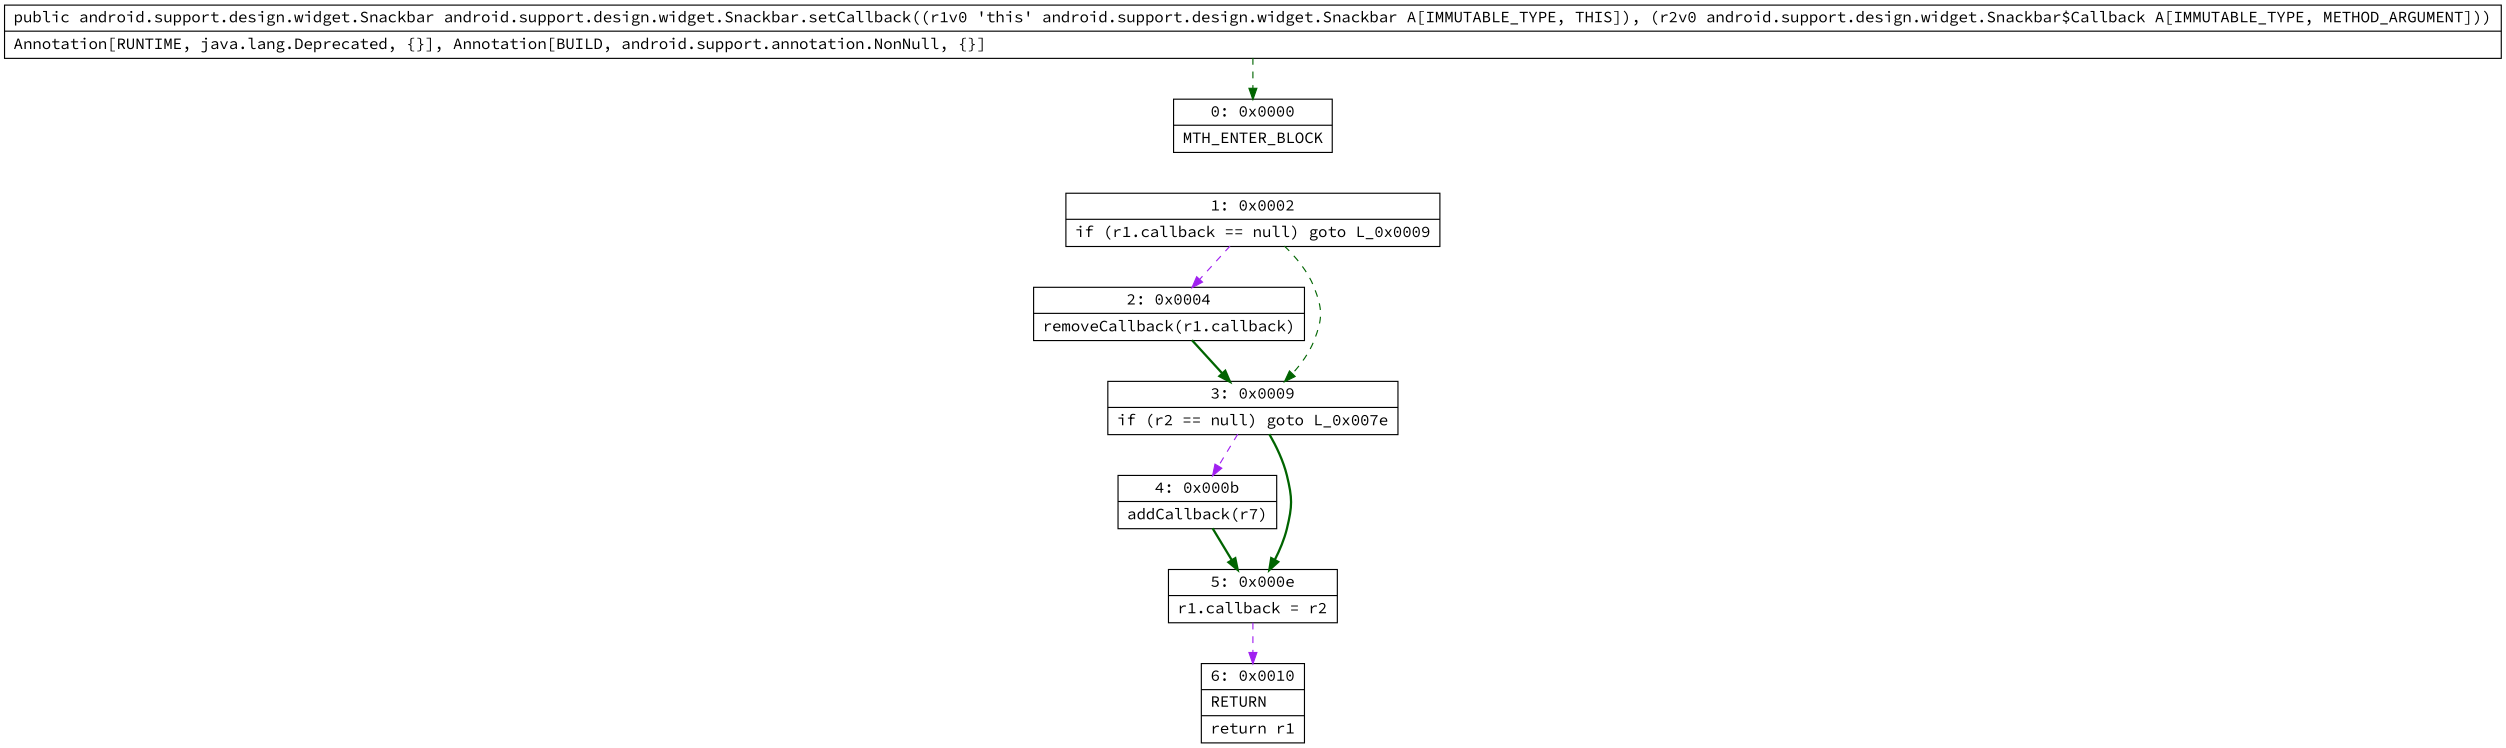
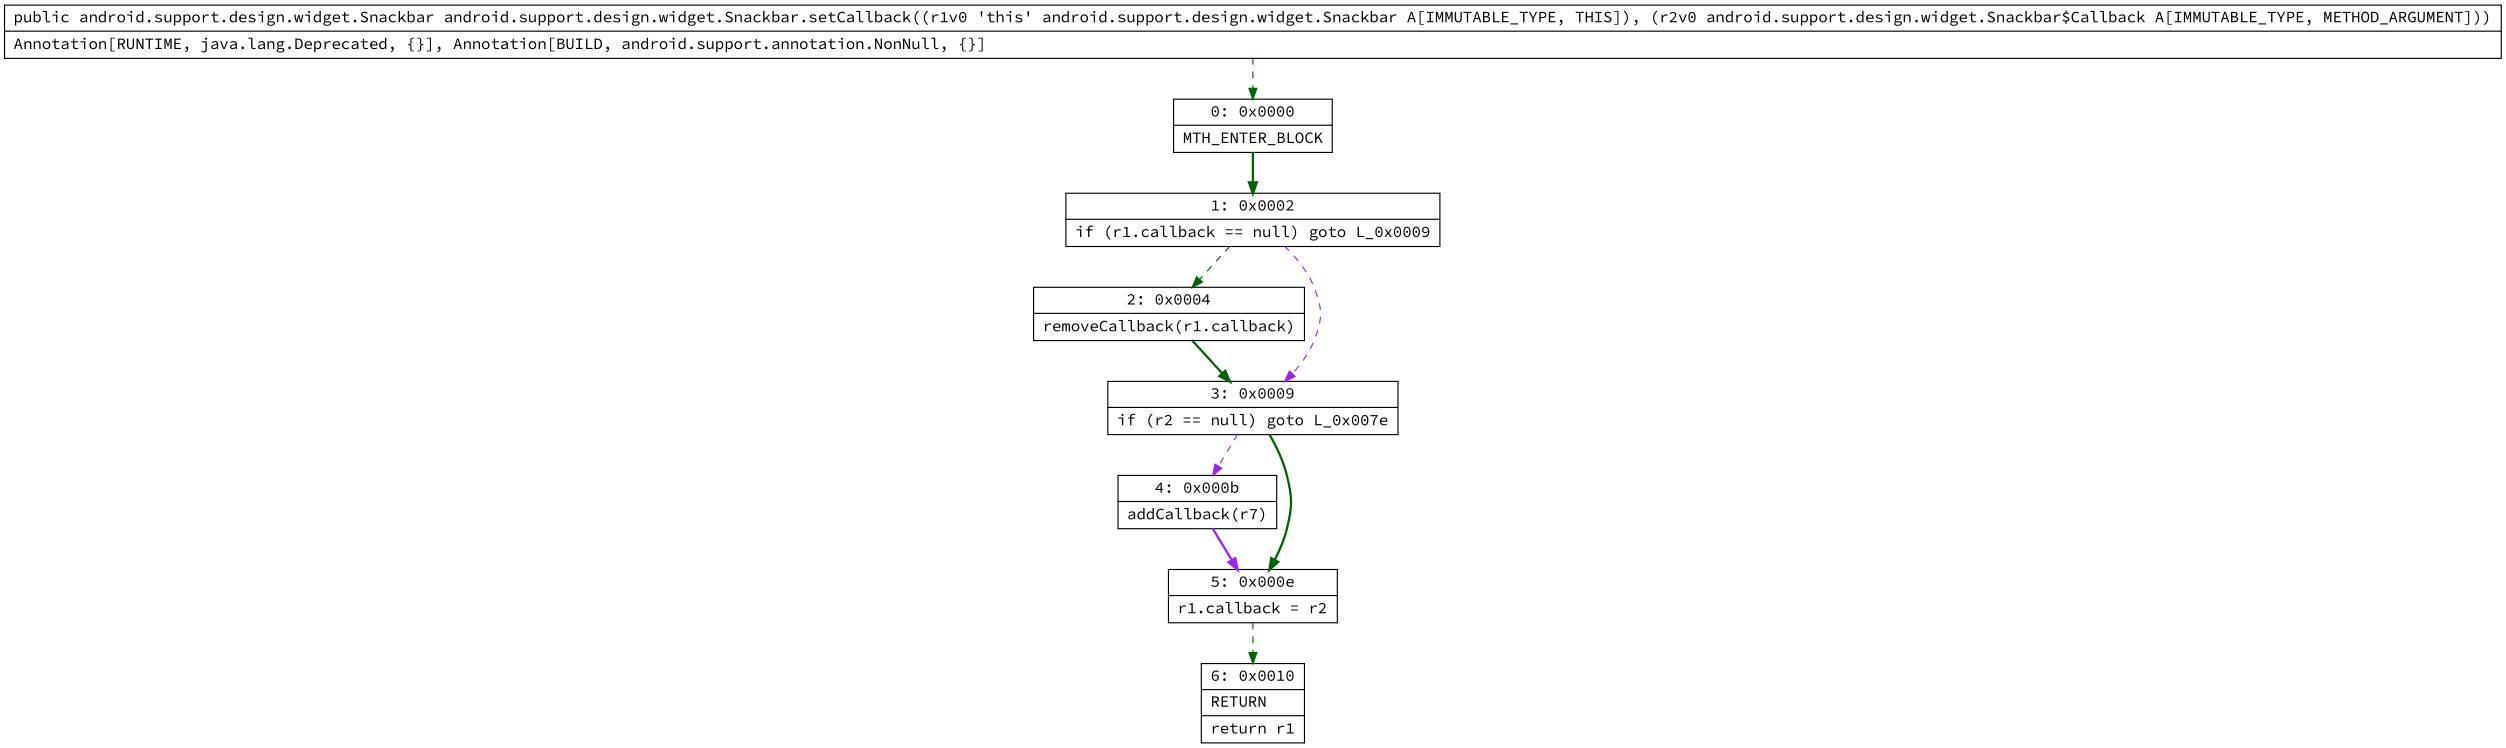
edge "0: 0x0000" -> "1: 0x0002": added
edge "1: 0x0002" -> "2: 0x0004": color purple -> darkgreen
edge "1: 0x0002" -> "3: 0x0009": color darkgreen -> purple
edge "4: 0x000b" -> "5: 0x000e": color darkgreen -> purple
edge "5: 0x000e" -> "6: 0x0010": color purple -> darkgreen
